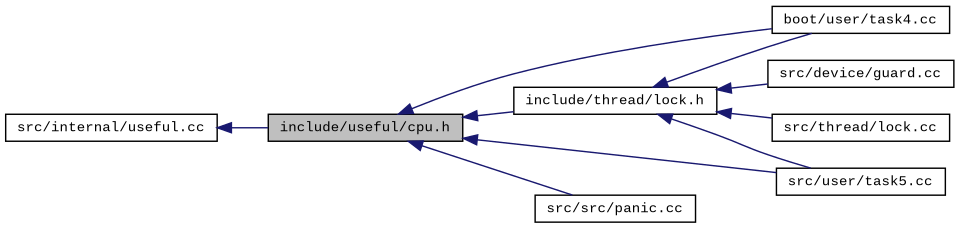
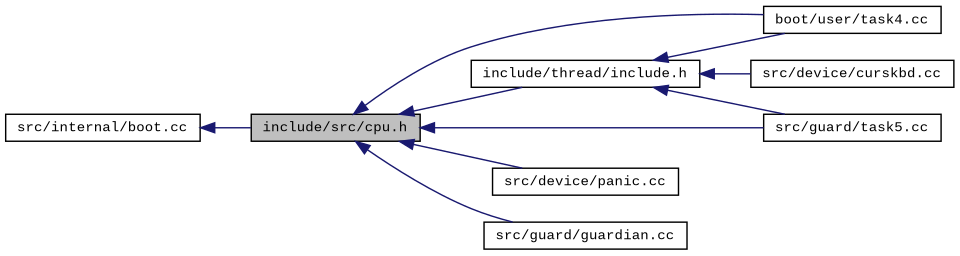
node "src/device/guard.cc": label "src/device/guard.cc" -> "src/device/curskbd.cc"
node "include/thread/lock.h": label "include/thread/lock.h" -> "include/thread/include.h"
node "src/internal/useful.cc": label "src/internal/useful.cc" -> "src/internal/boot.cc"
node "include/useful/cpu.h": label "include/useful/cpu.h" -> "include/src/cpu.h"
node "src/thread/lock.cc": removed
node "src/user/task5.cc": label "src/user/task5.cc" -> "src/guard/task5.cc"
node "src/src/panic.cc": label "src/src/panic.cc" -> "src/device/panic.cc"
node "src/guard/guardian.cc": added
